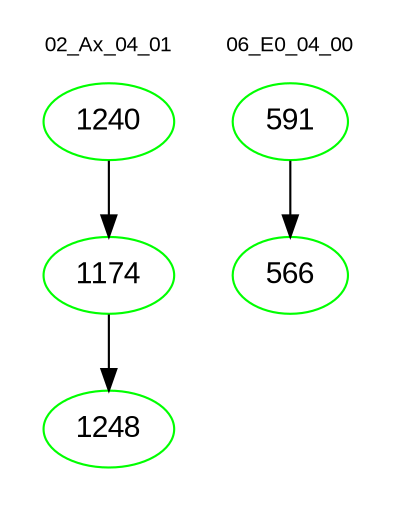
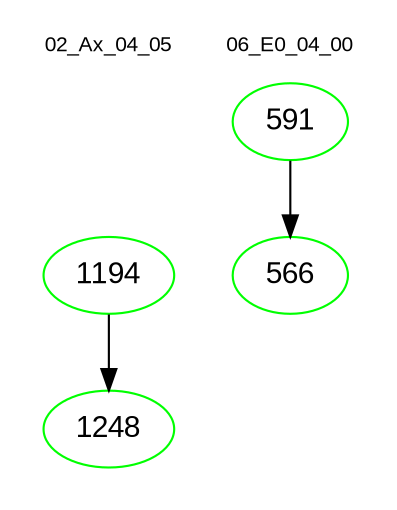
cluster "02_Ax_04_01": label "02_Ax_04_01" -> "02_Ax_04_05"
node "1240": removed
node "1174": label "1174" -> "1194"
